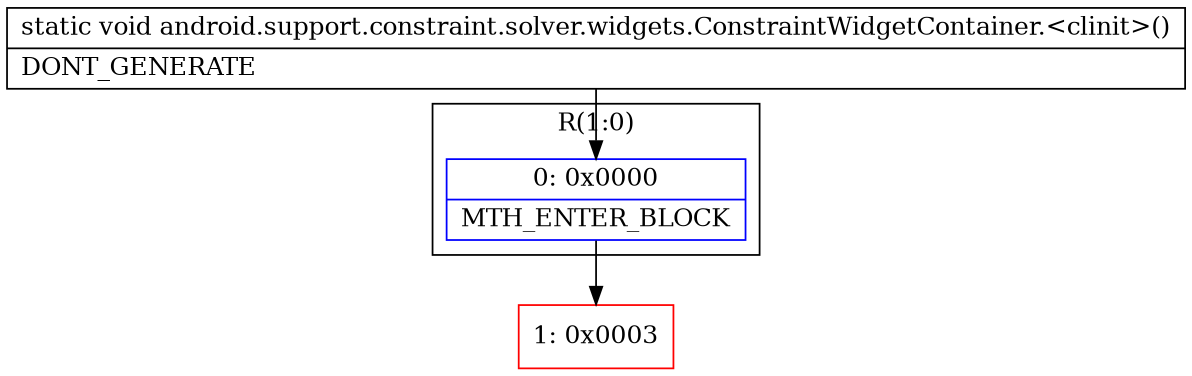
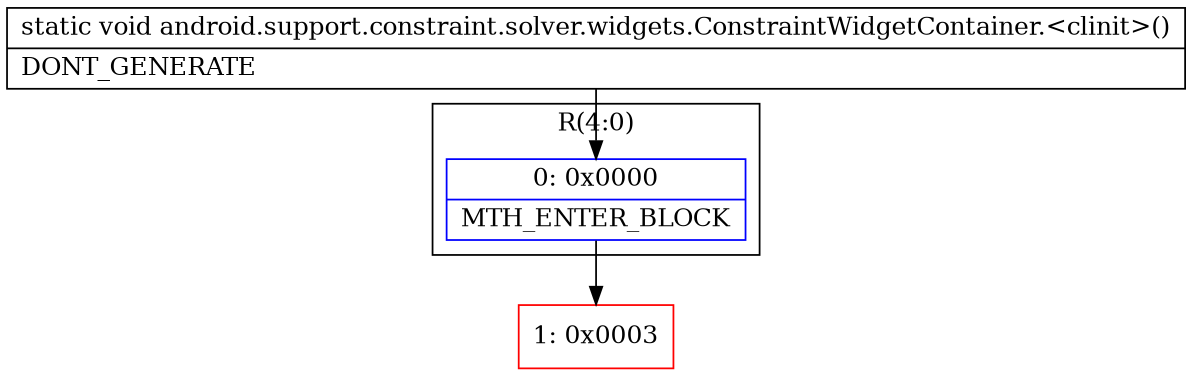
cluster "R(1:0)": label "R(1:0)" -> "R(4:0)"
